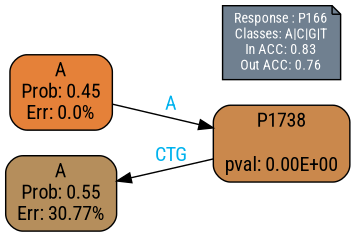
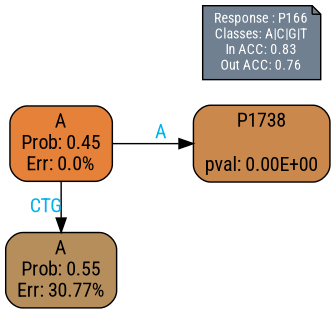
edge "P1738 pval: 0.00E+00" -> "A Prob: 0.55 Err: 30.77%": now "A Prob: 0.45 Err: 0.0%" -> "A Prob: 0.55 Err: 30.77%"
